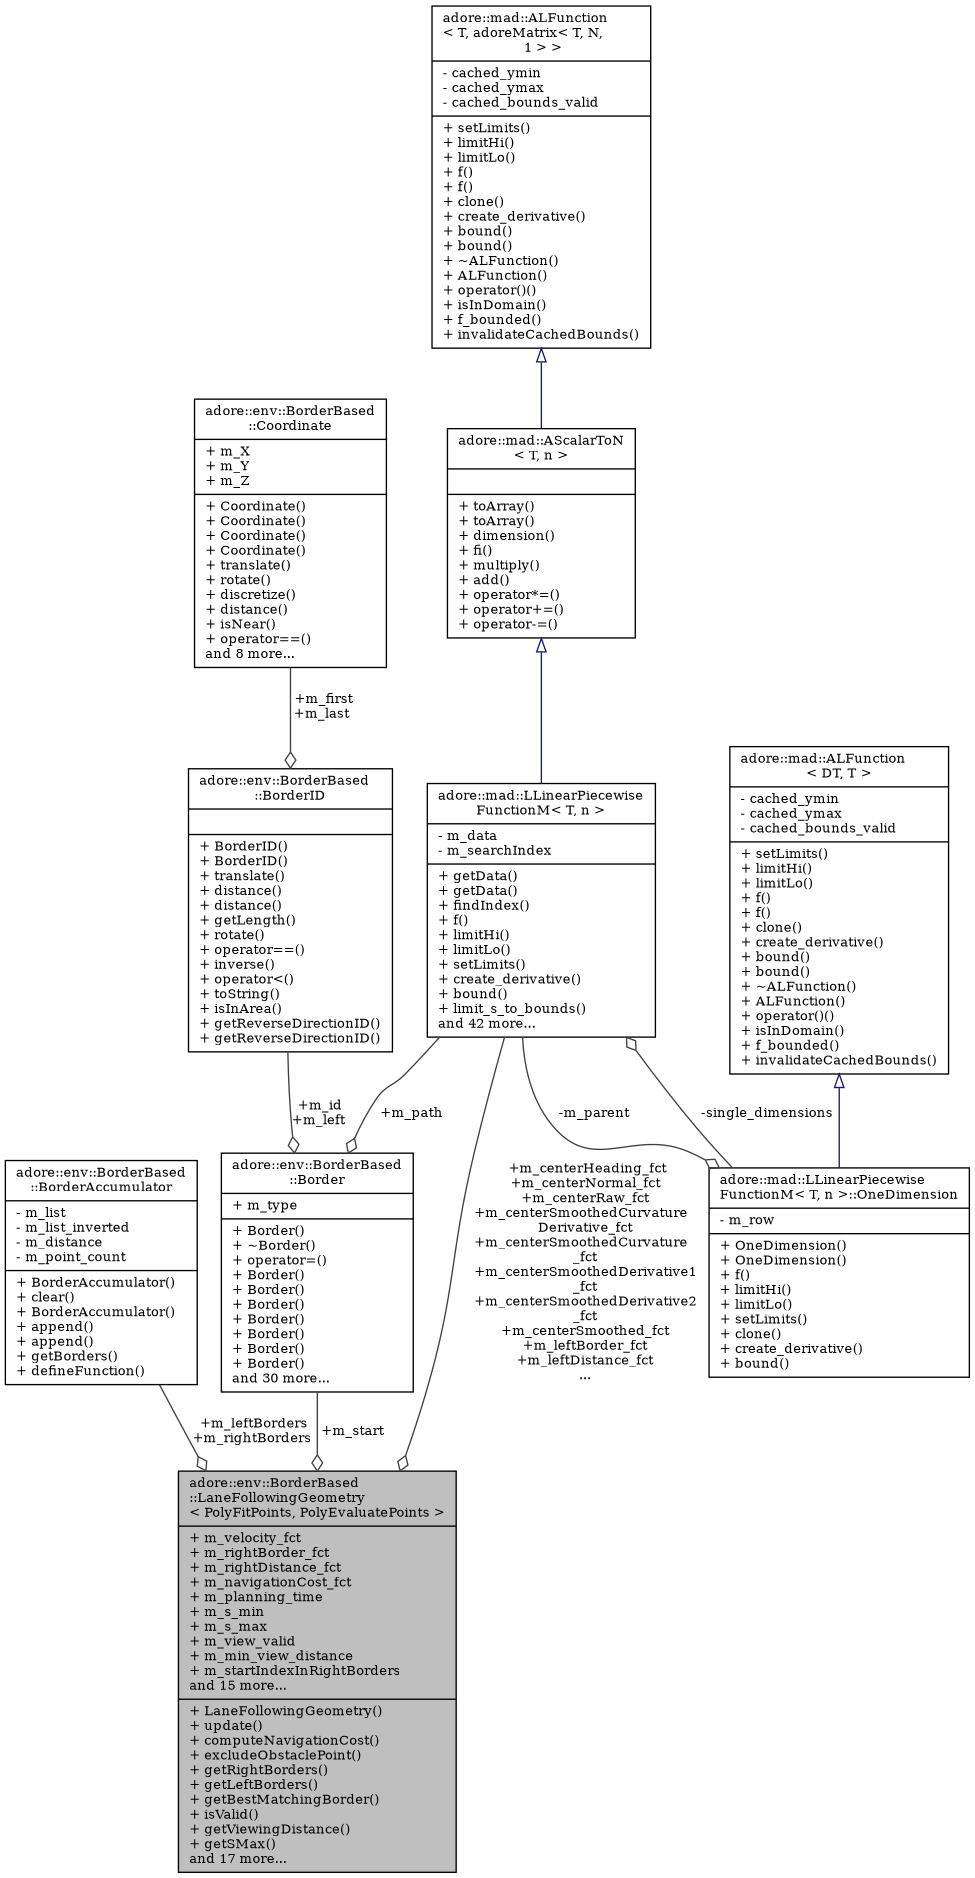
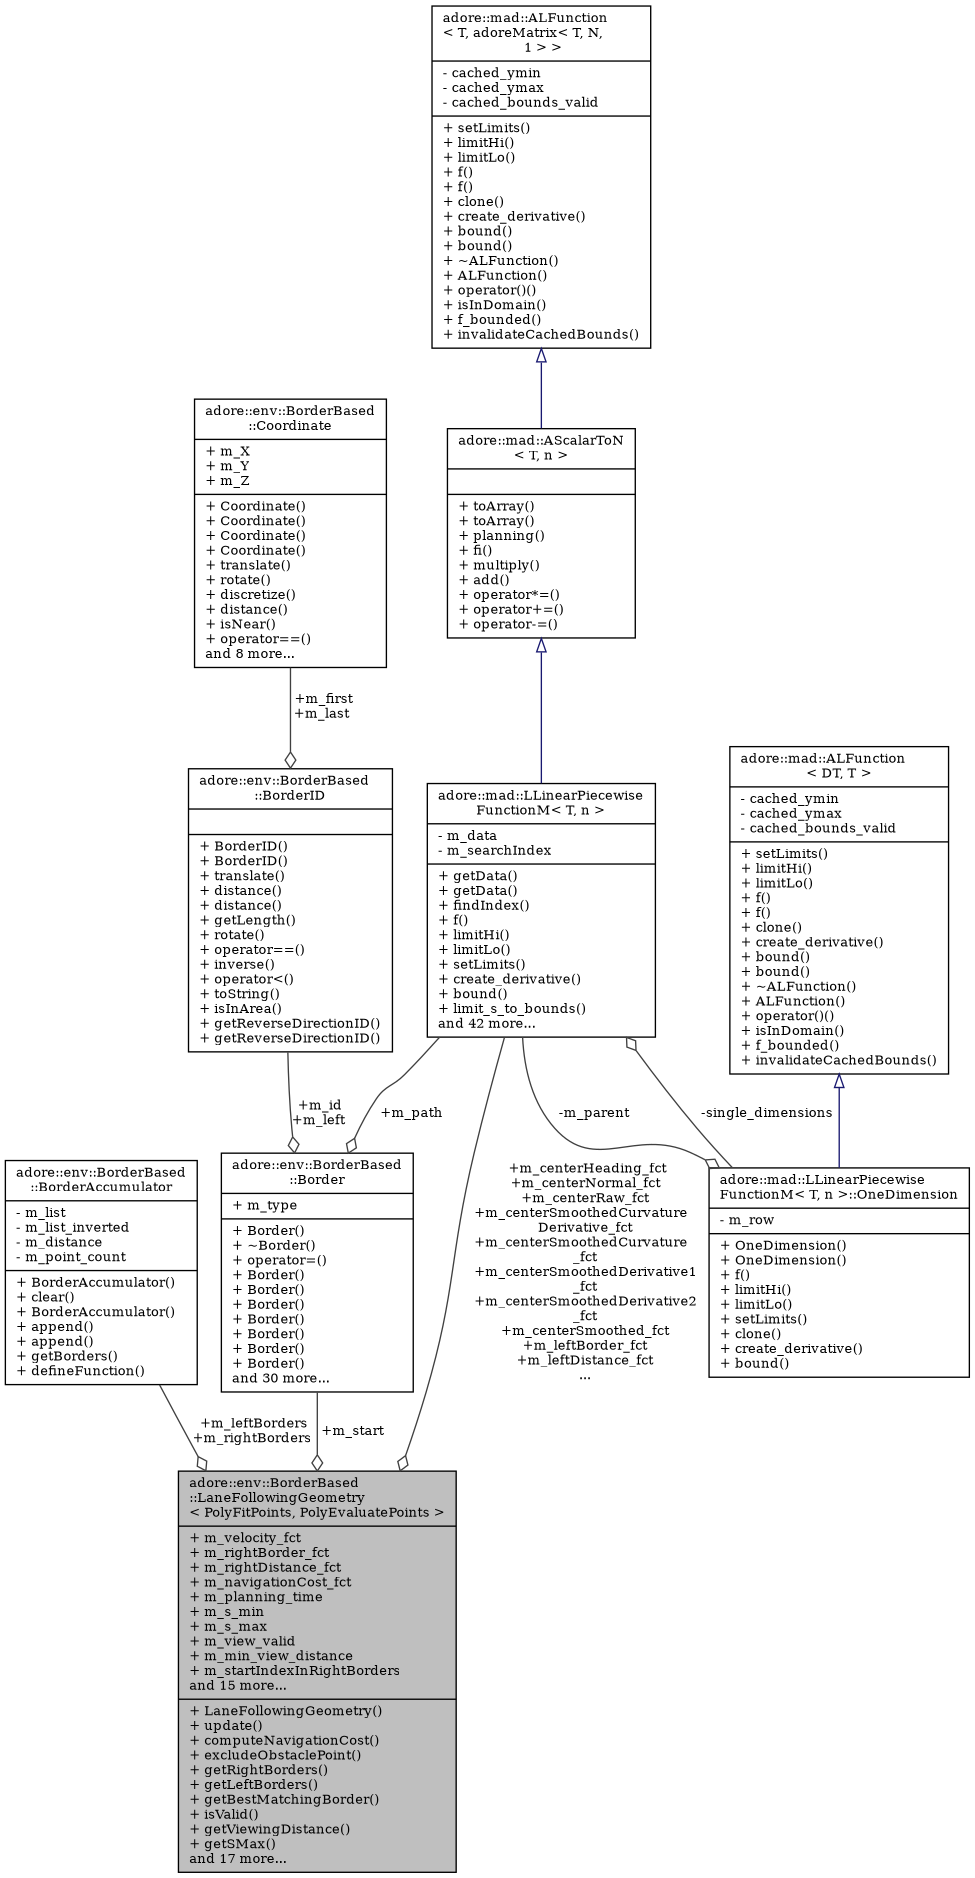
node "adore::mad::AScalarToN": text "+ dimension()" -> "+ planning()"
